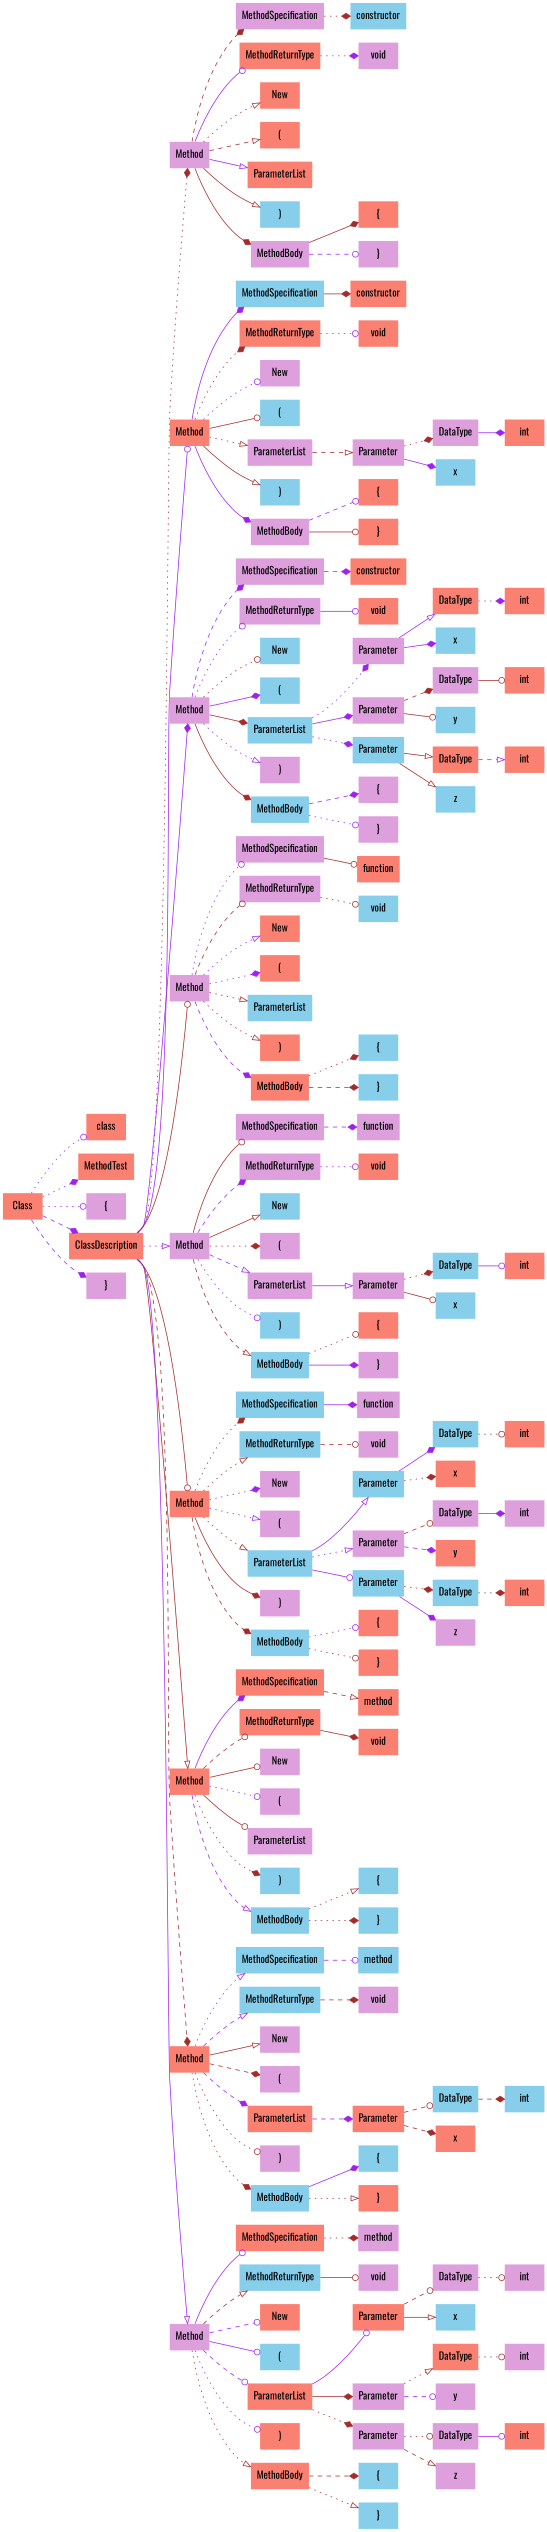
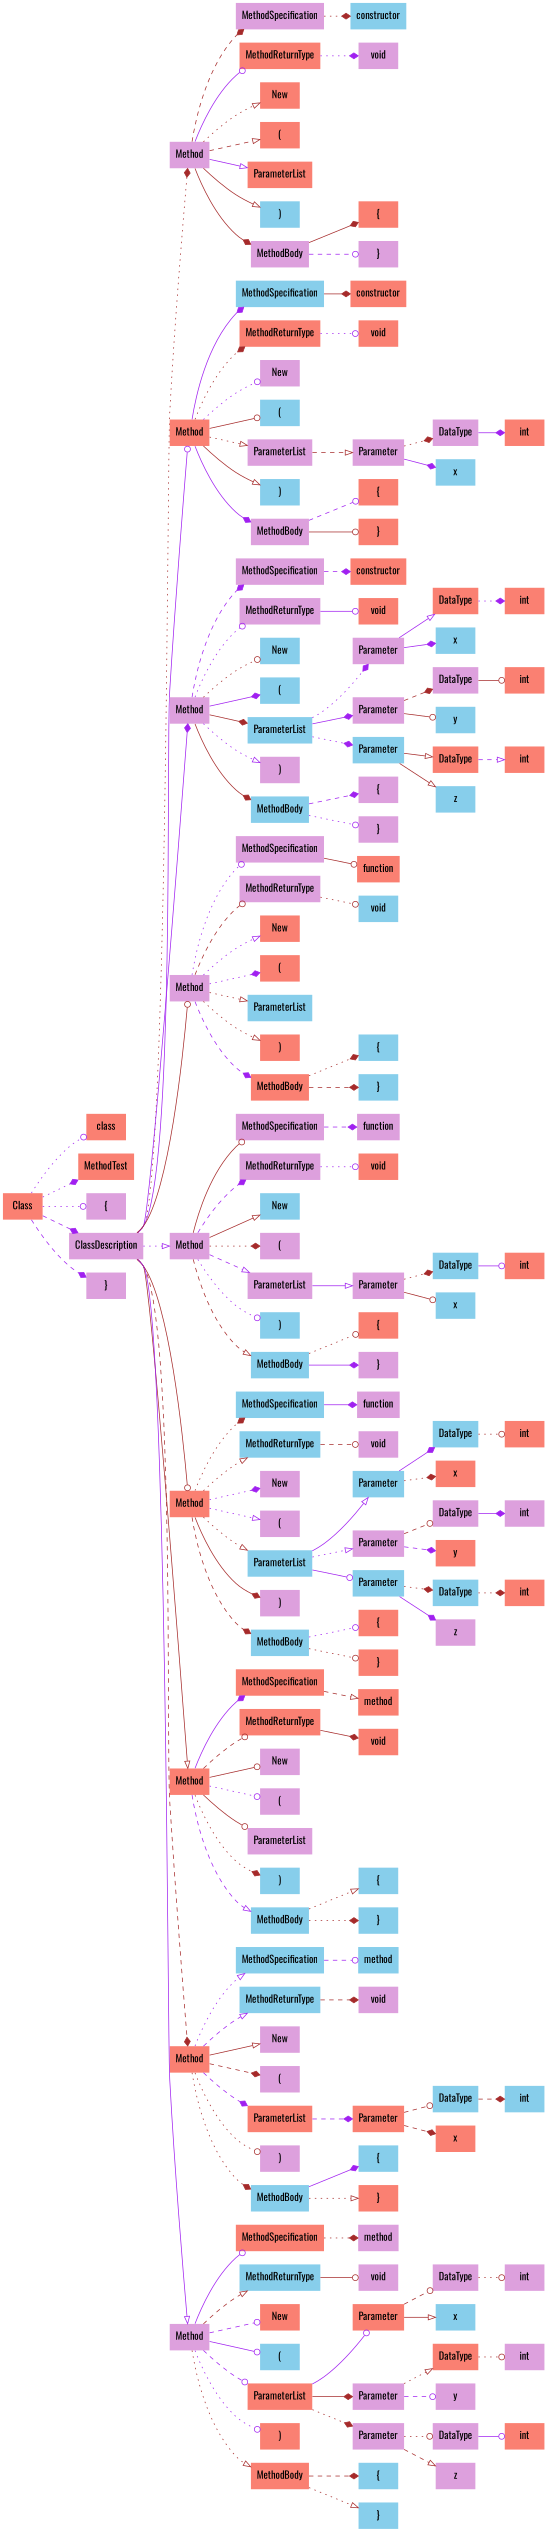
node "ClassDescription": fillcolor salmon -> plum
